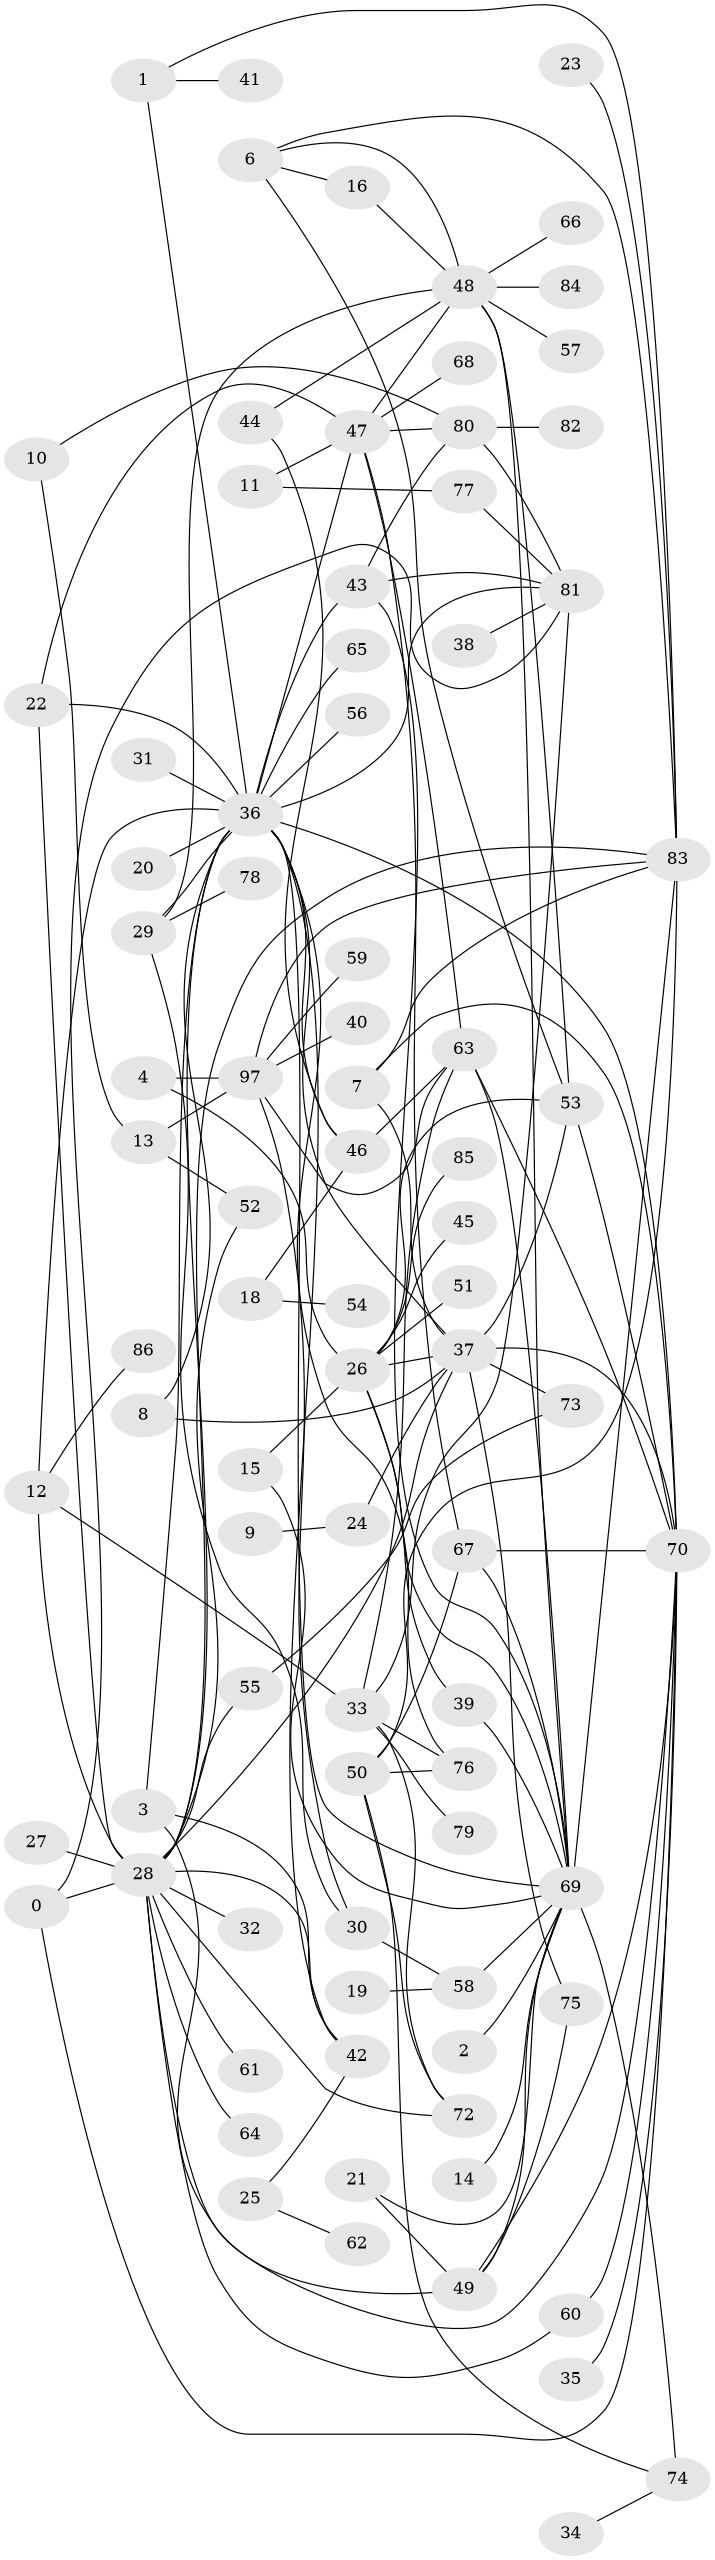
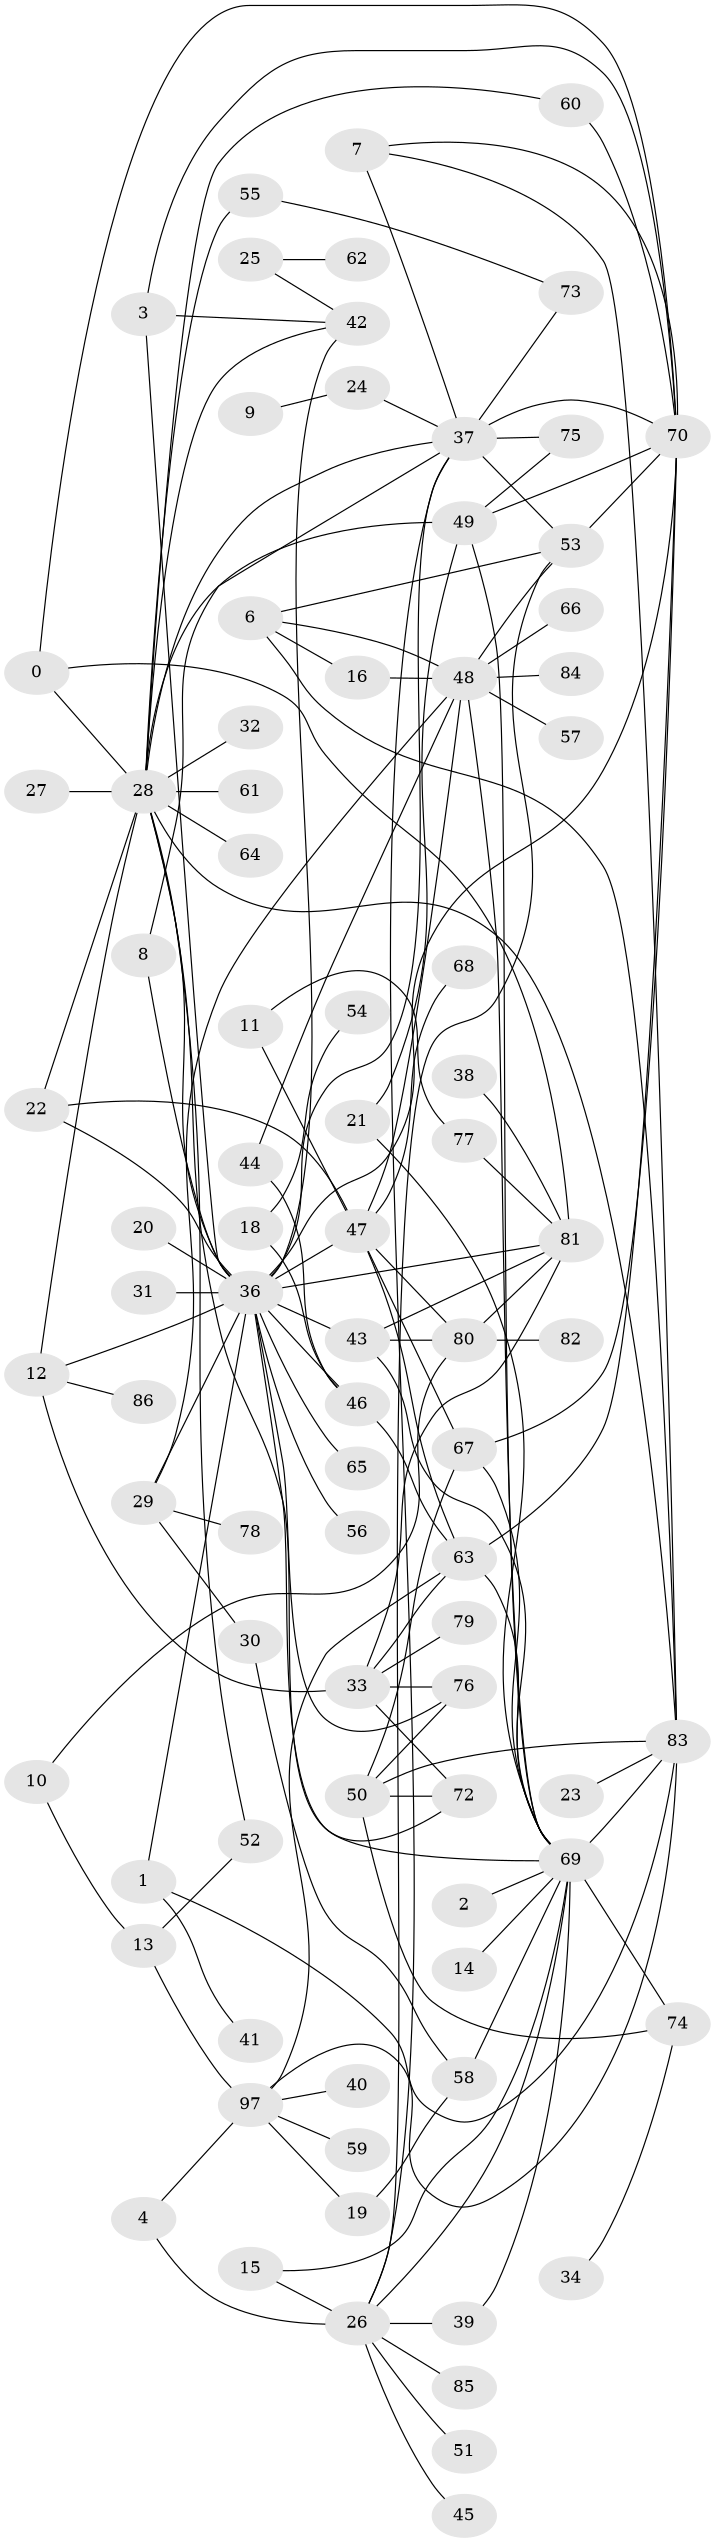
edge "97" -- "30": now "97" -- "19"
node "35": removed
